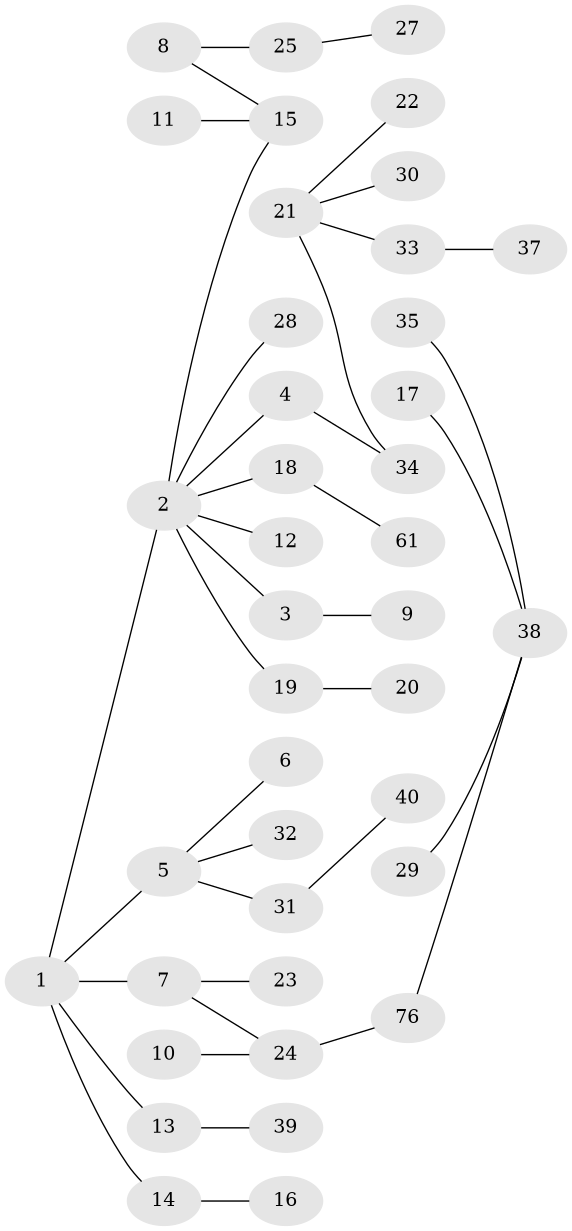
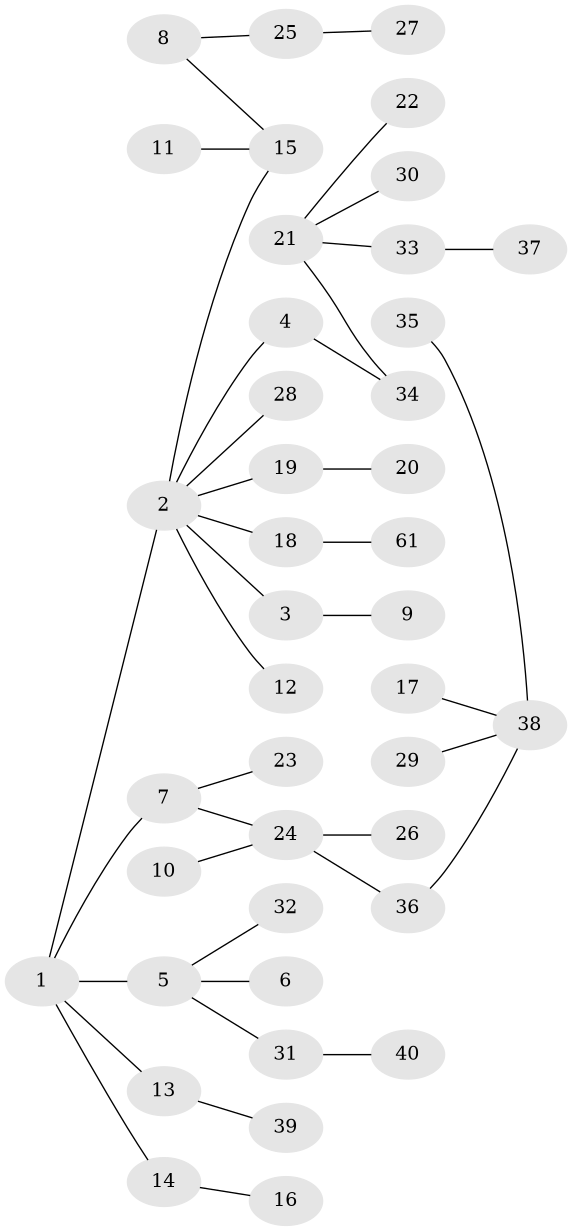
node "26": added
node "76": label "76" -> "36"
